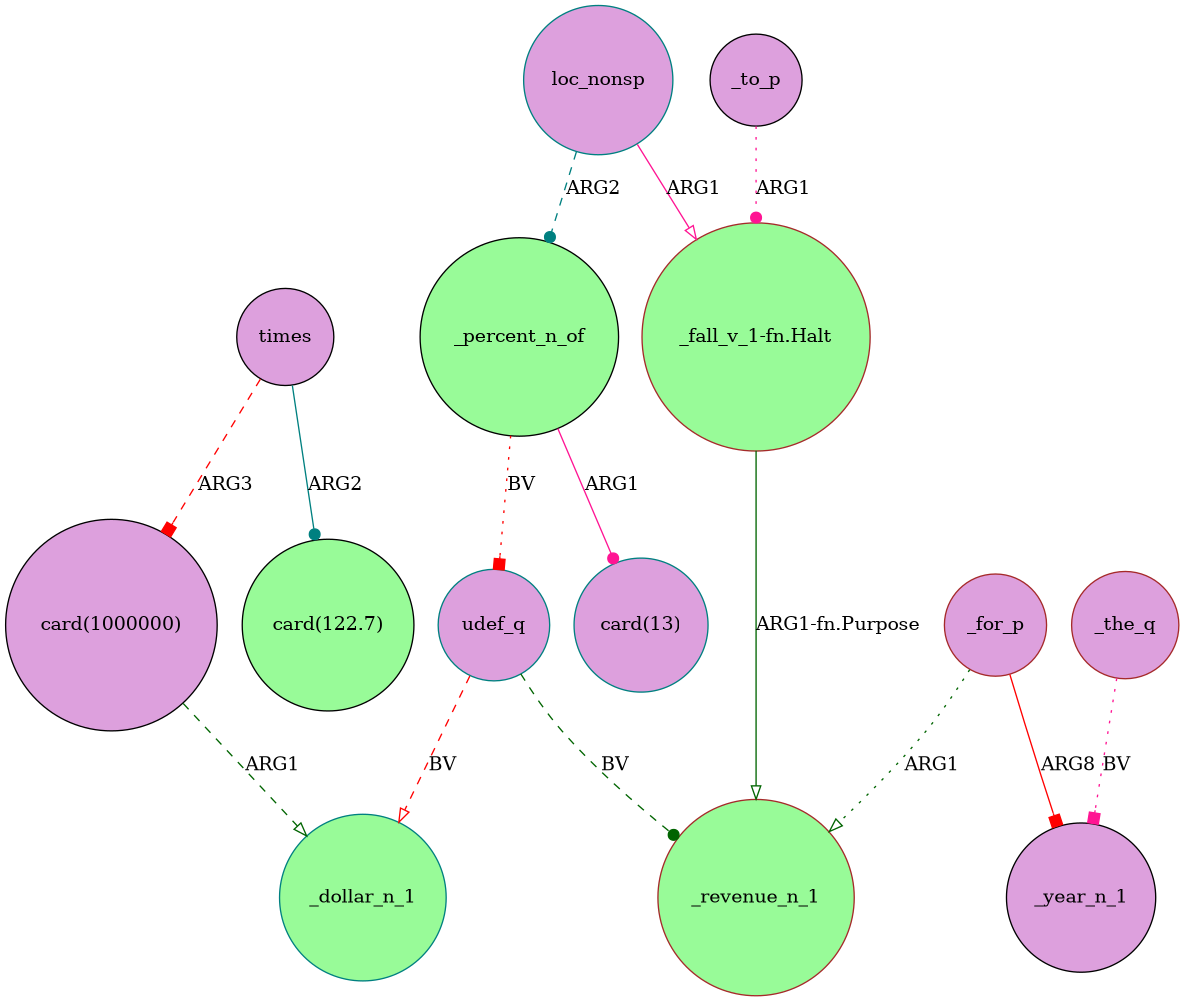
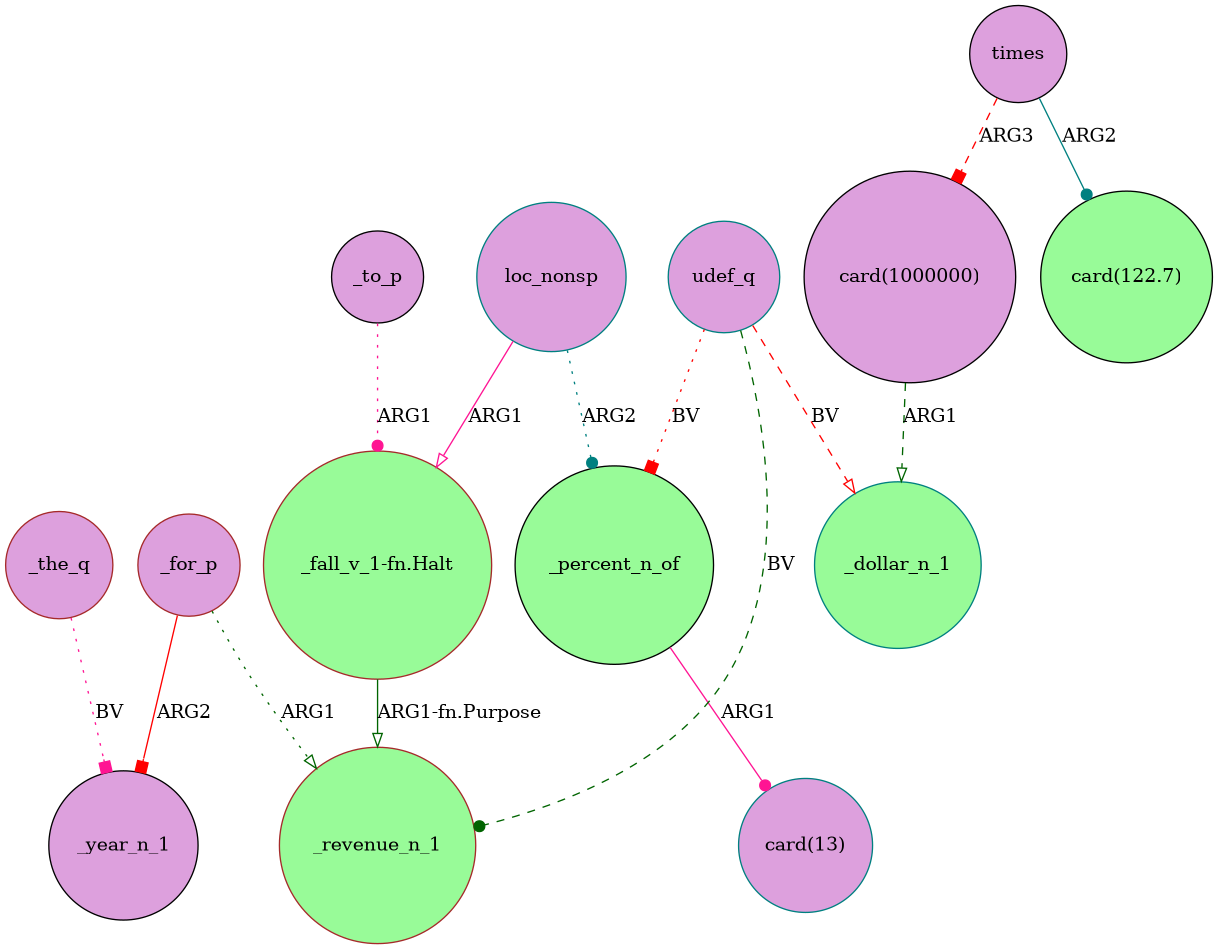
edge "loc_nonsp" -> "_percent_n_of": style dashed -> dotted
edge "_percent_n_of" -> "udef_q": reversed
edge "_for_p" -> "_year_n_1": label "ARG8" -> "ARG2"
